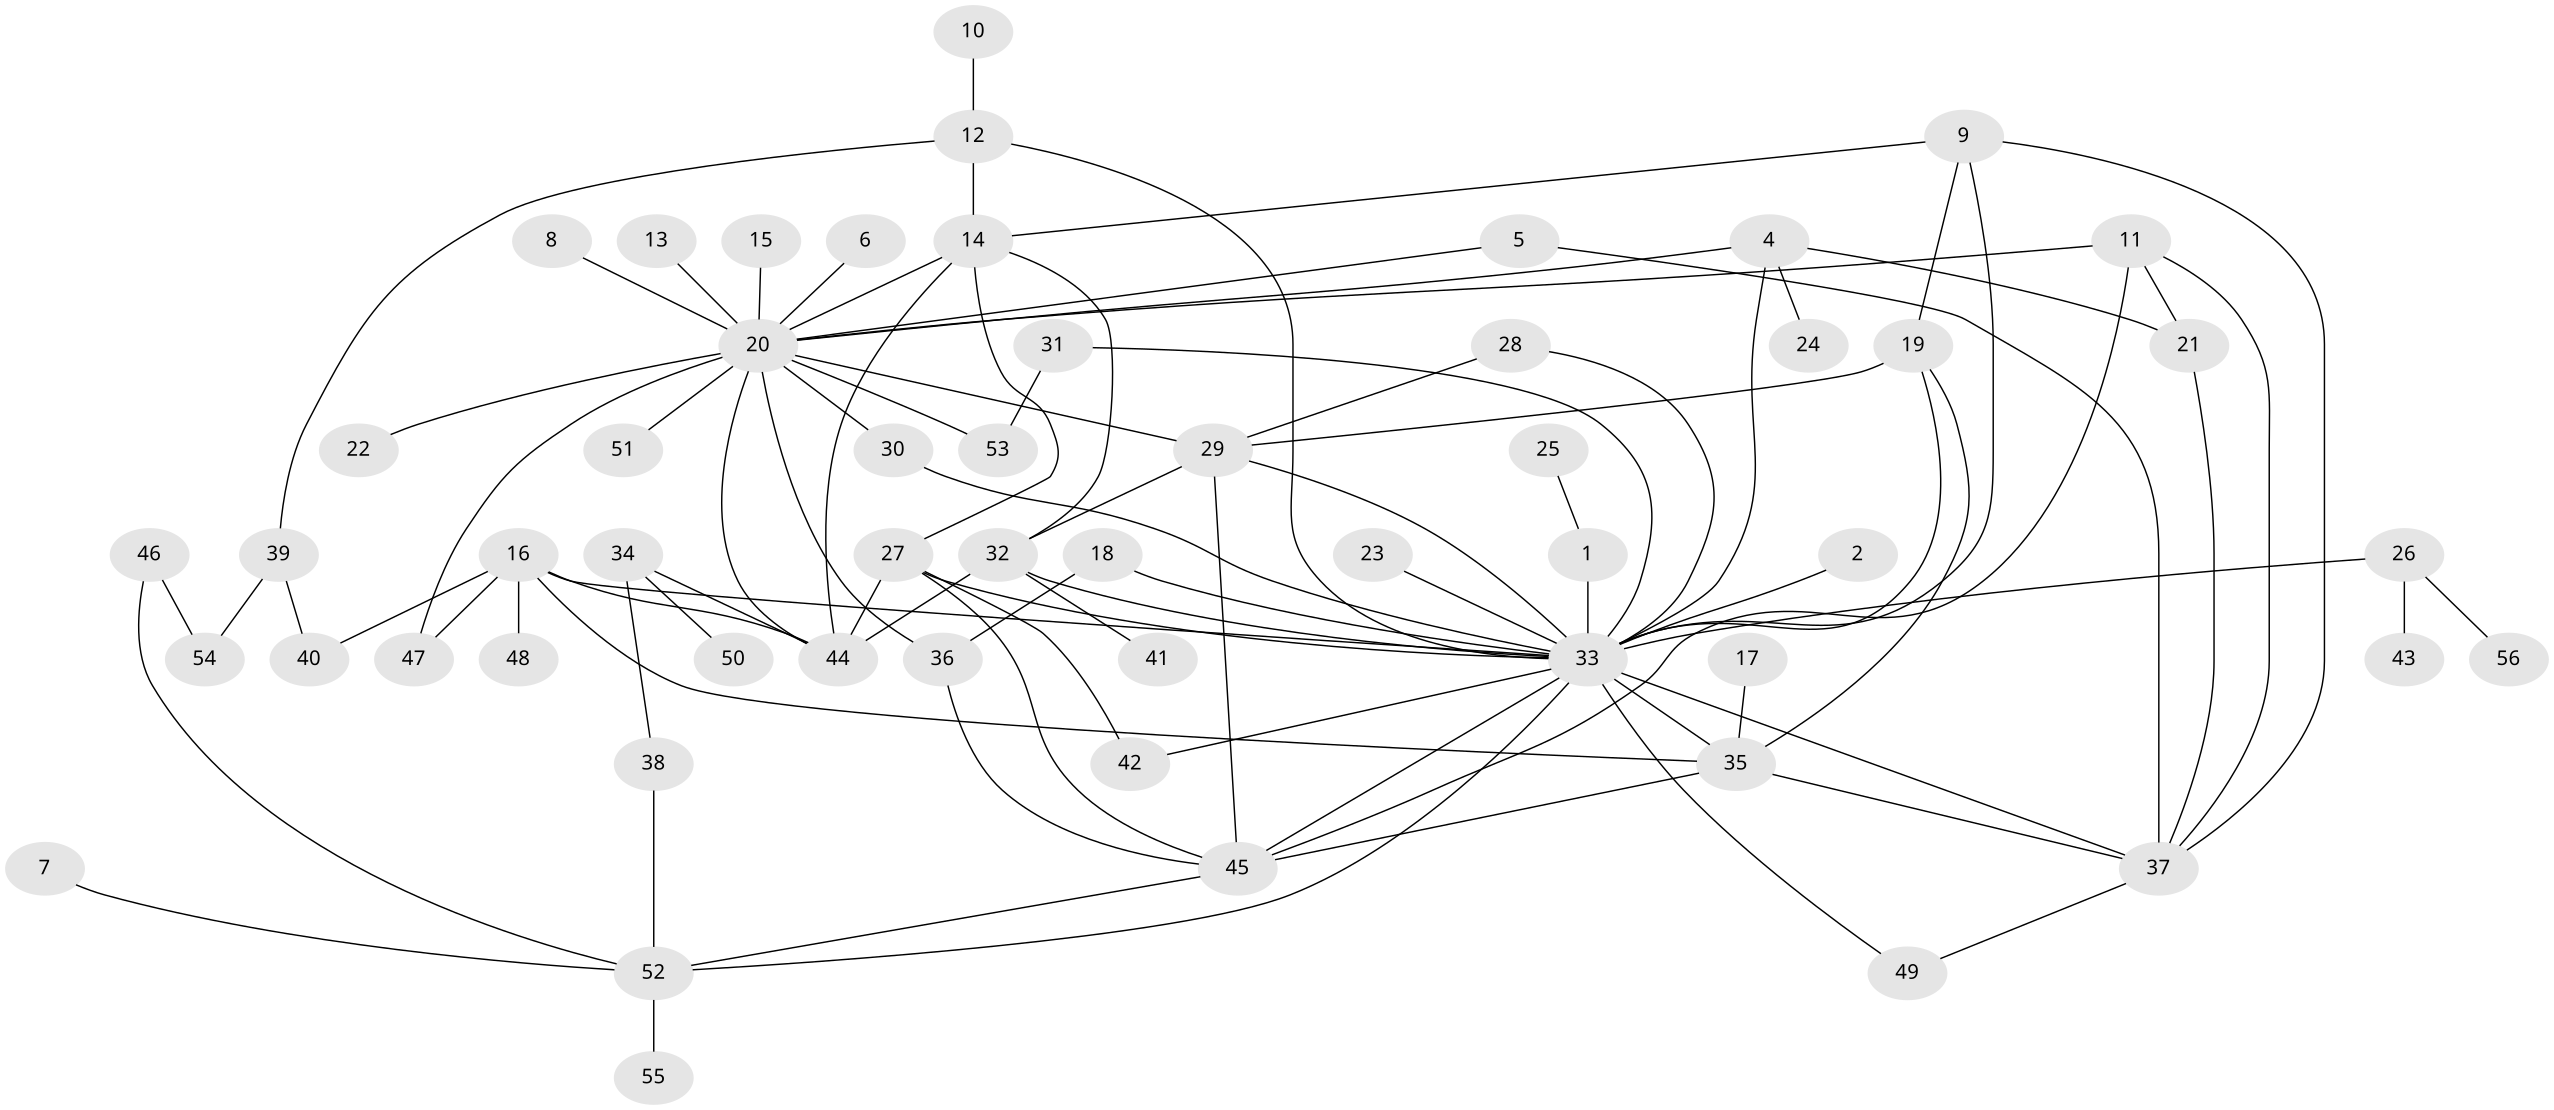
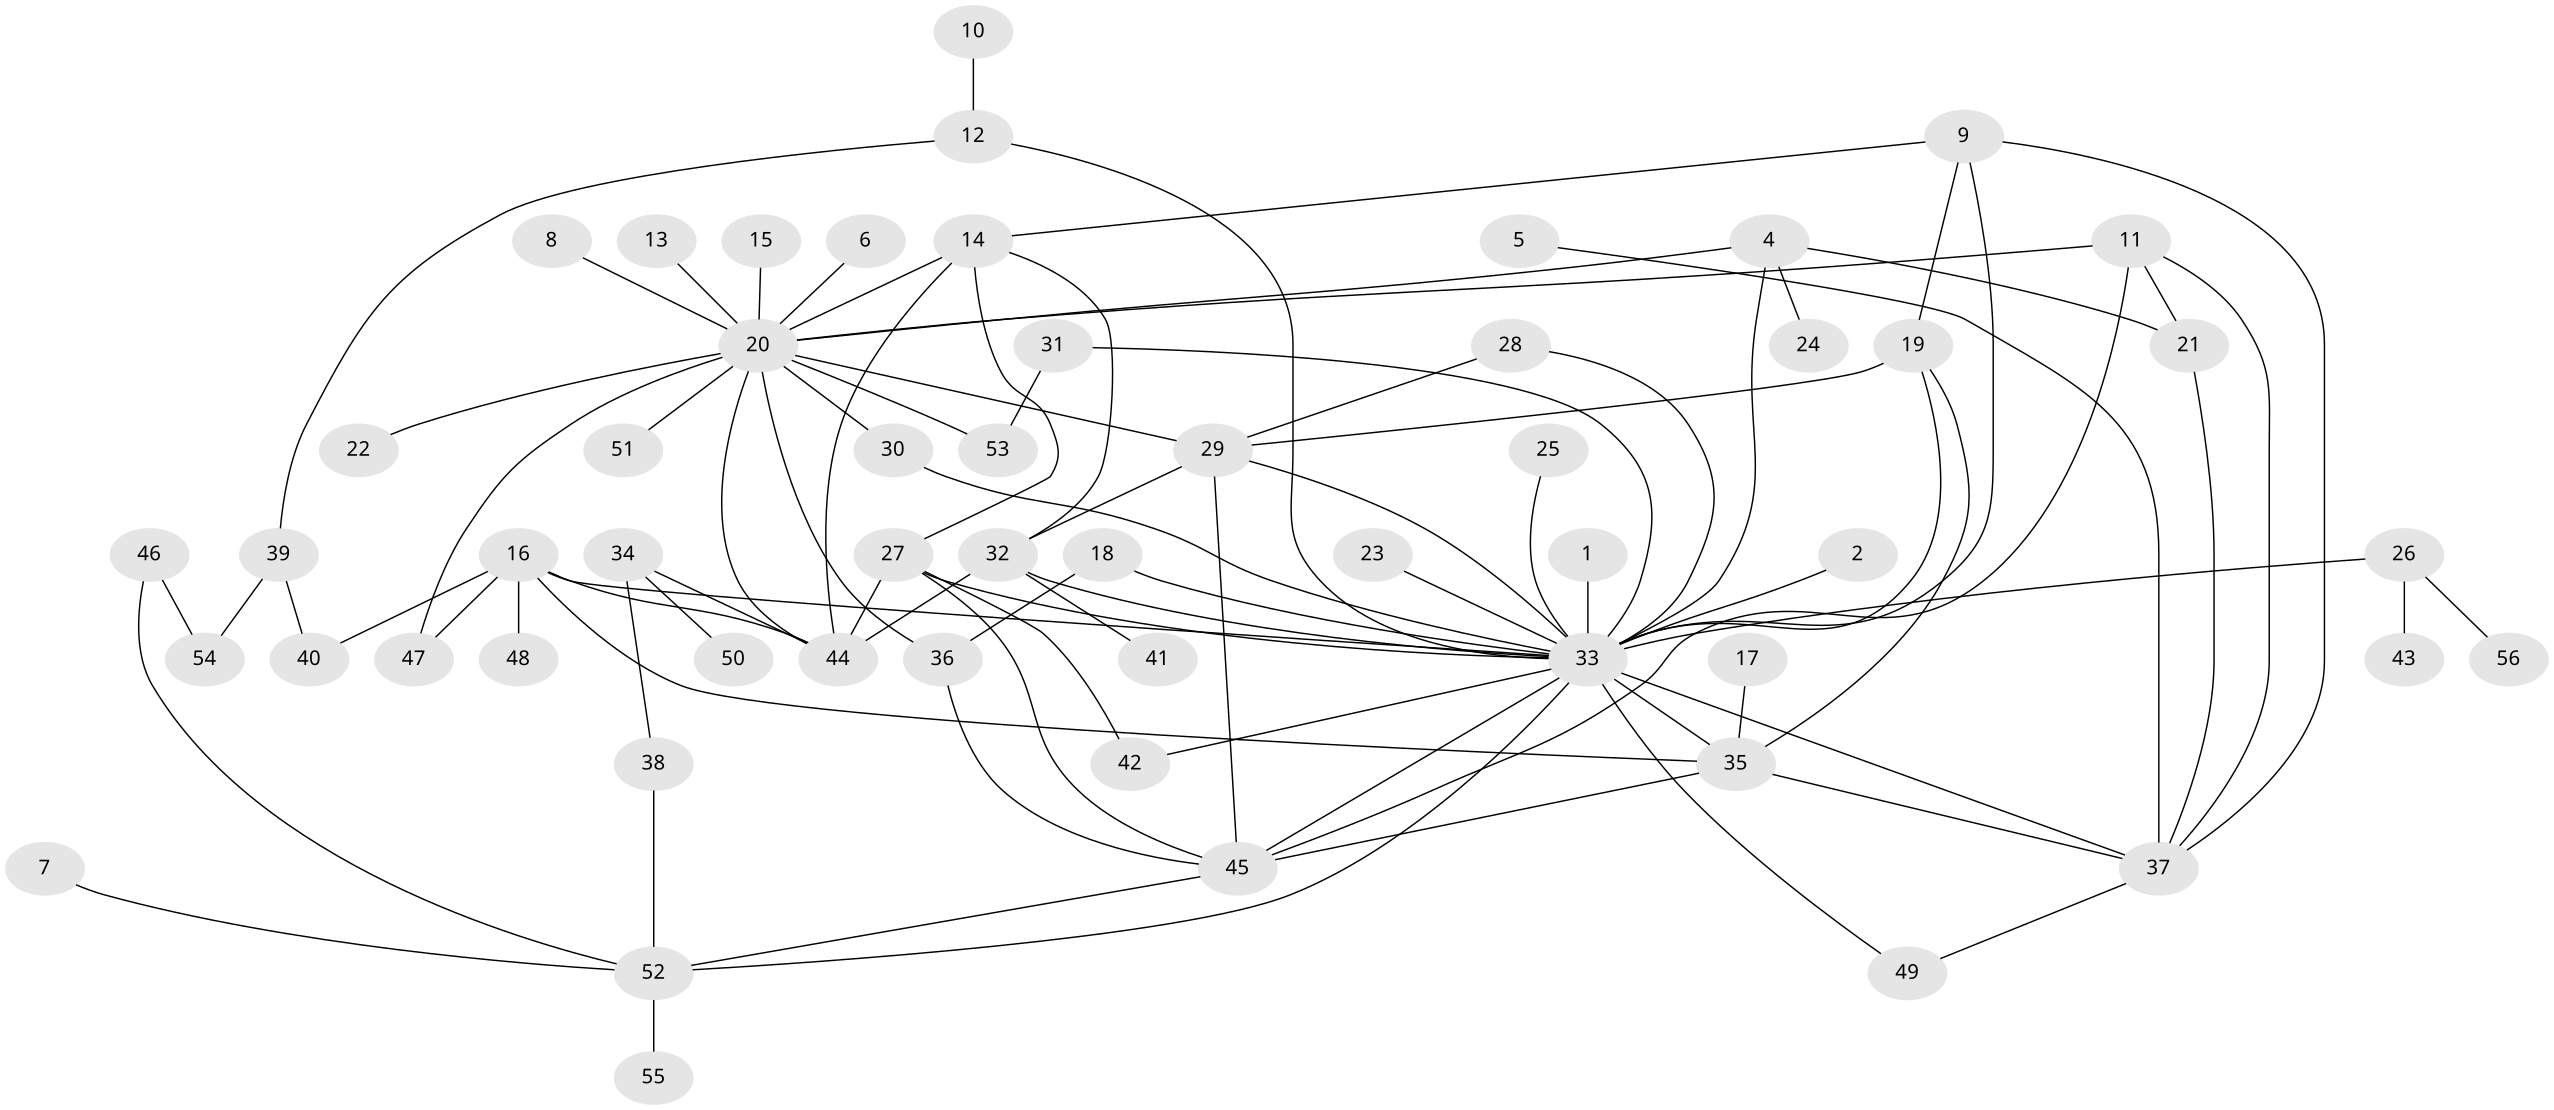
edge "12" -- "14": removed
edge "5" -- "20": removed
edge "25" -- "1": now "25" -- "33"
